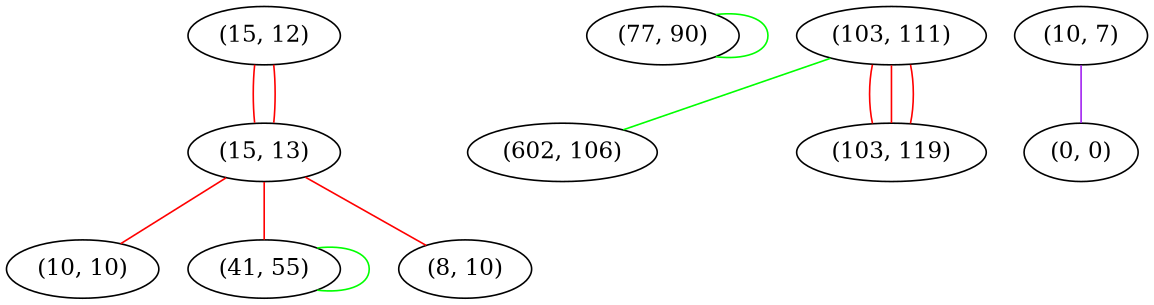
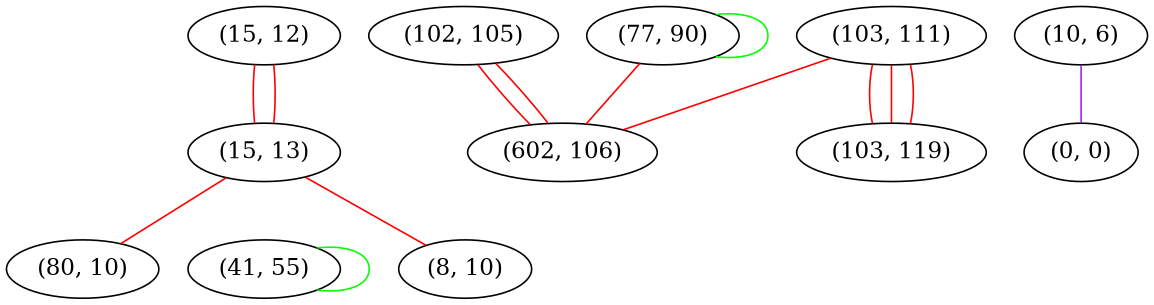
node "(102, 105)": added
node "(10, 7)": label "(10, 7)" -> "(10, 6)"
edge "(77, 90)" -- "(602, 106)": added
edge "(103, 111)" -- "(602, 106)": color green -> red
edge "(15, 13)" -- "(41, 55)": removed
node "(10, 10)": label "(10, 10)" -> "(80, 10)"
